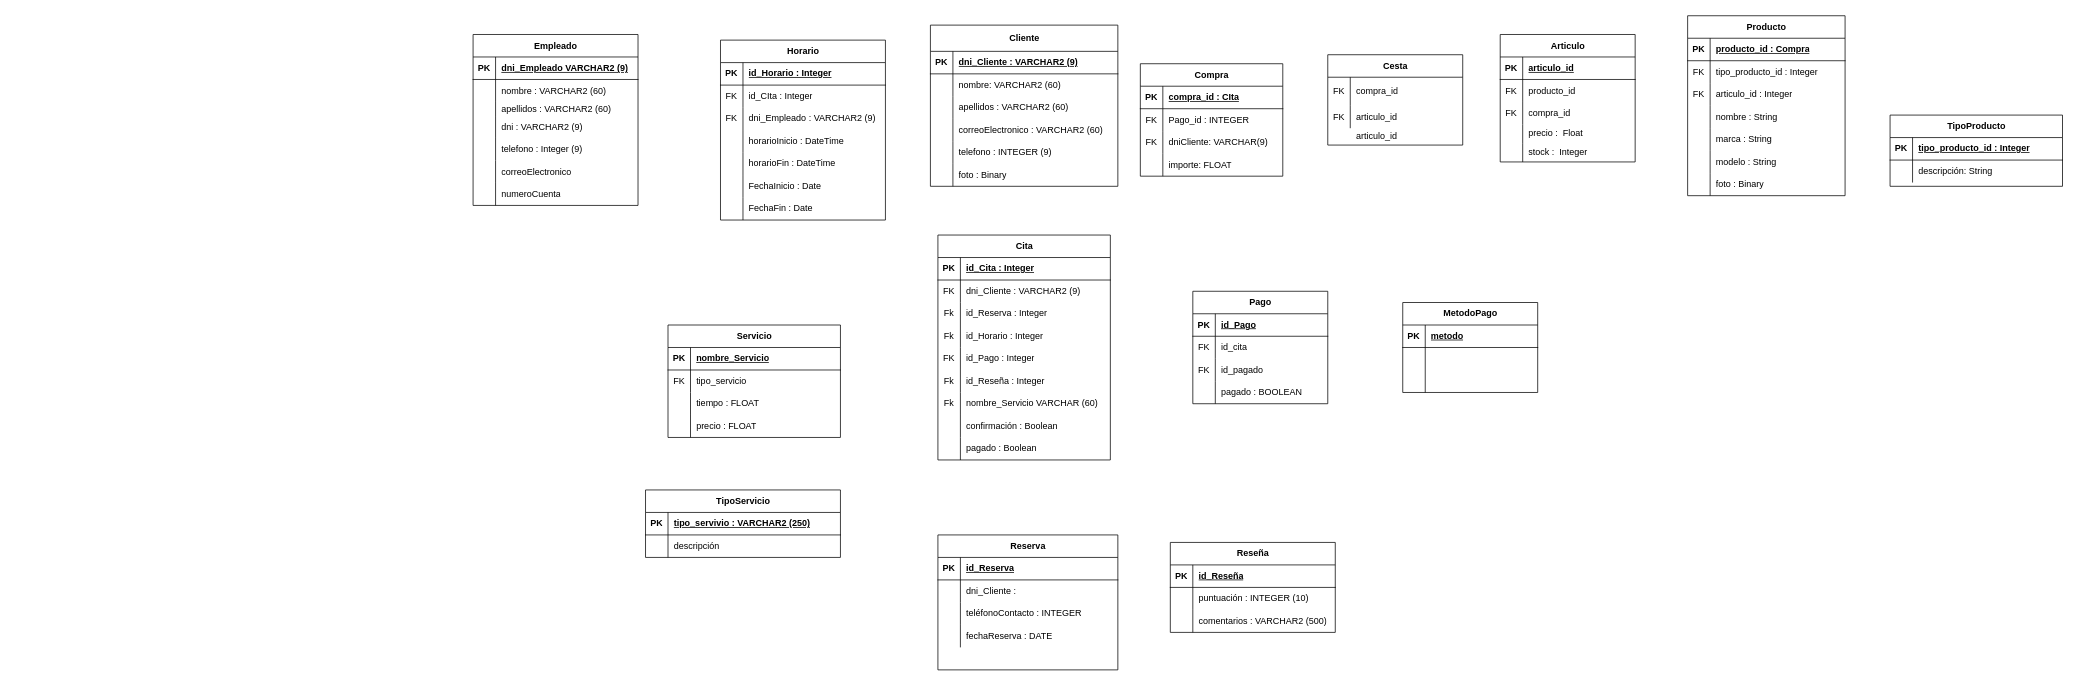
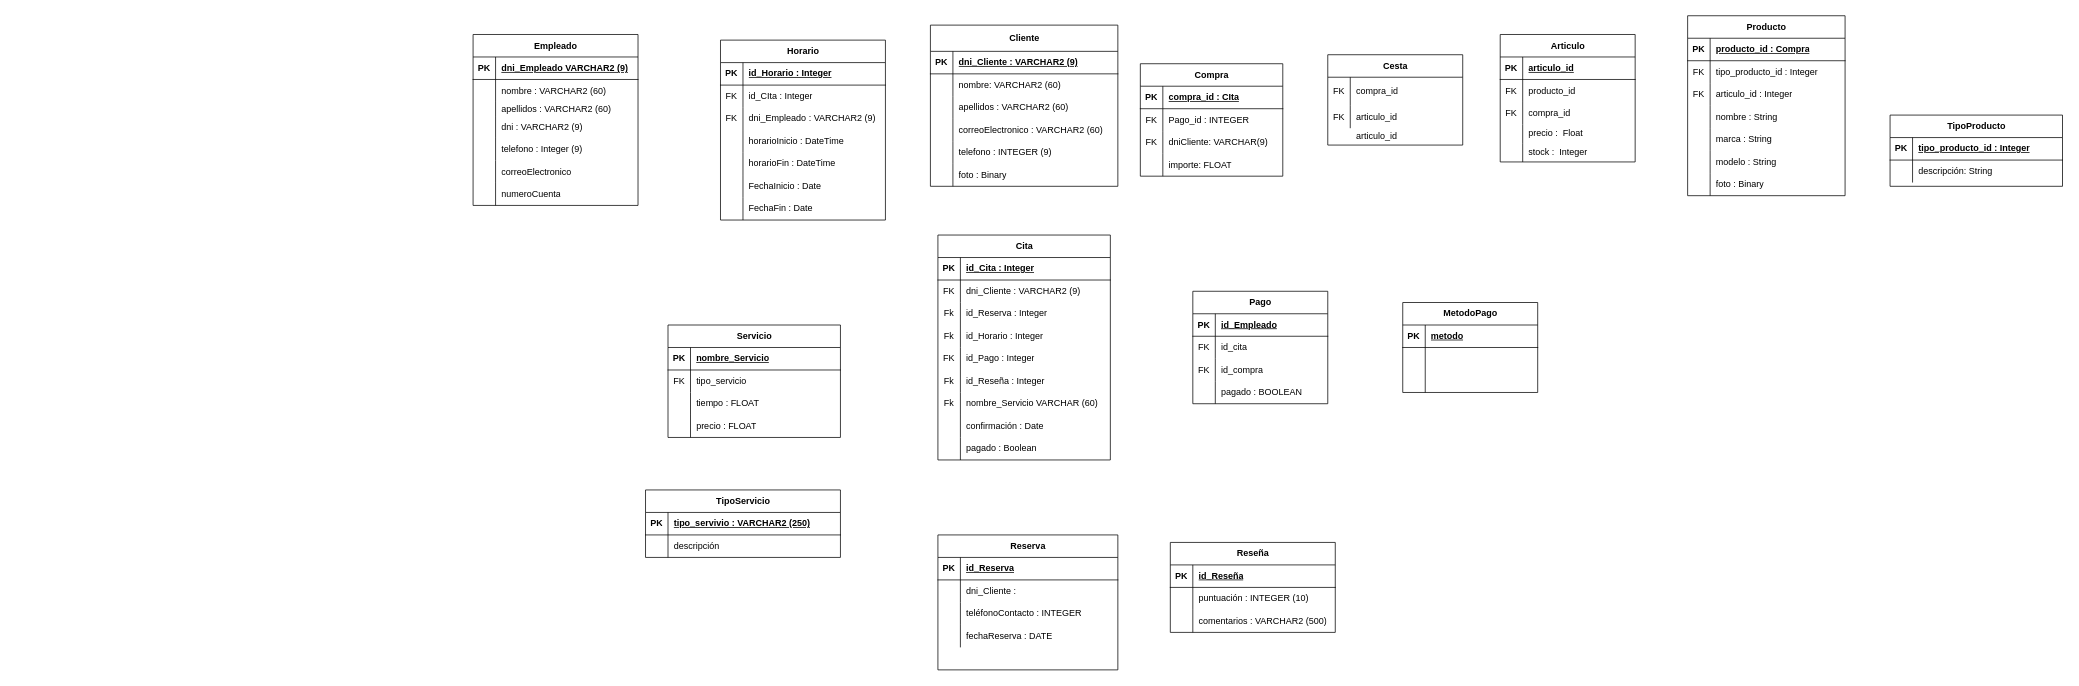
node "id_Pago": label "id_Pago" -> "id_Empleado"
node "id_pagado": label "id_pagado" -> "id_compra"
node "confirmación : Boolean": label "confirmación : Boolean" -> "confirmación : Date"
